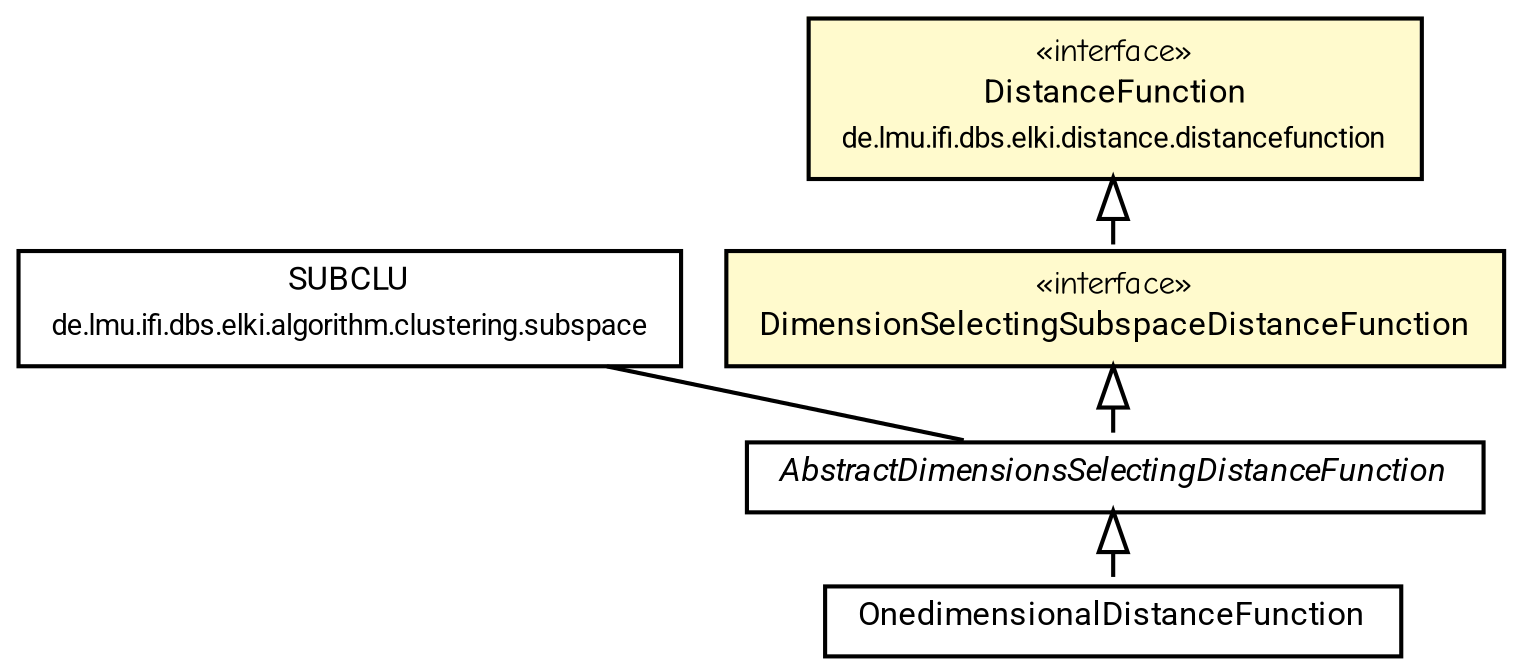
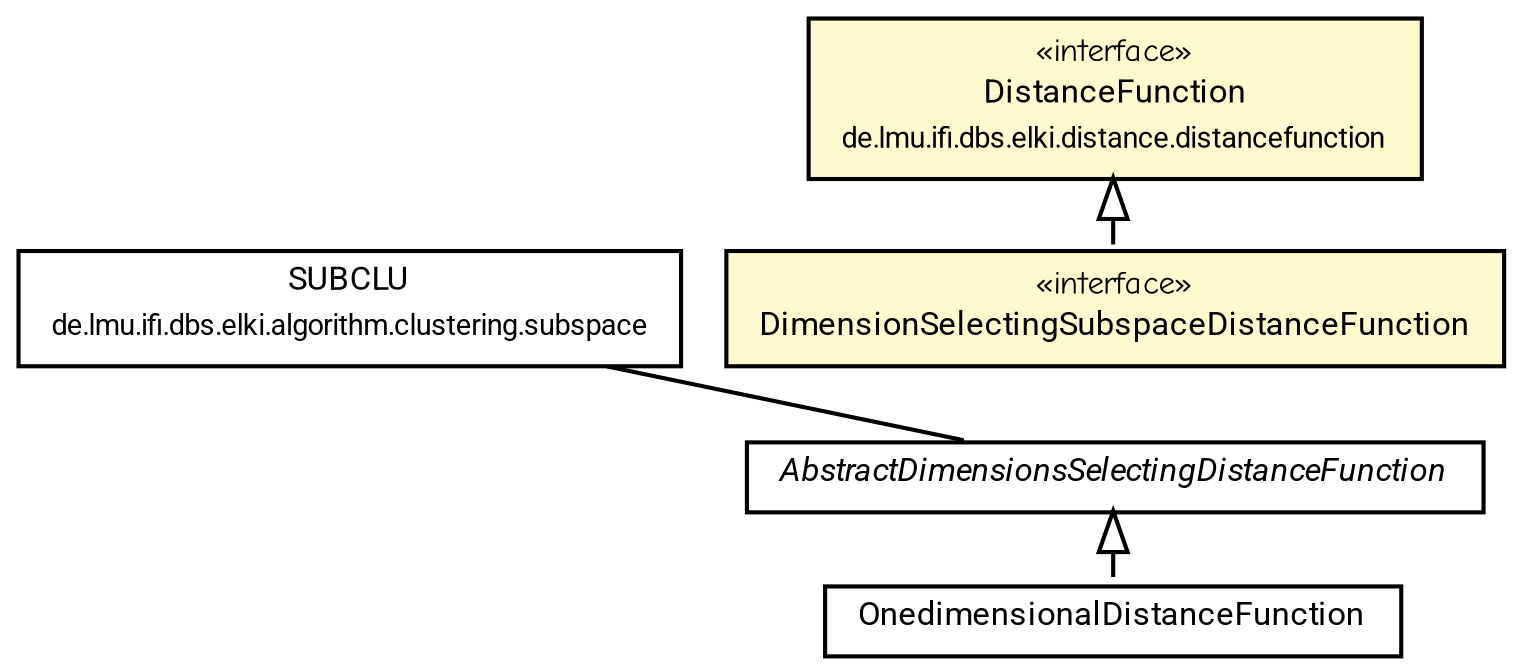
edge "AbstractDimensionsSelectingDistanceFunction" -> "DimensionSelectingSubspaceDistanceFunction": removed
